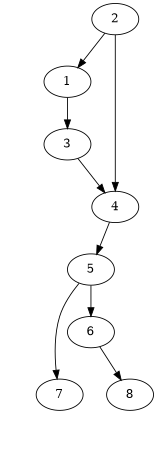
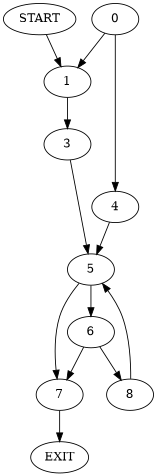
node "START": added
node "2": label "2" -> "0"
edge "3" -> "4": now "3" -> "5"
edge "8" -> "5": added
edge "6" -> "7": added
node "EXIT": added
